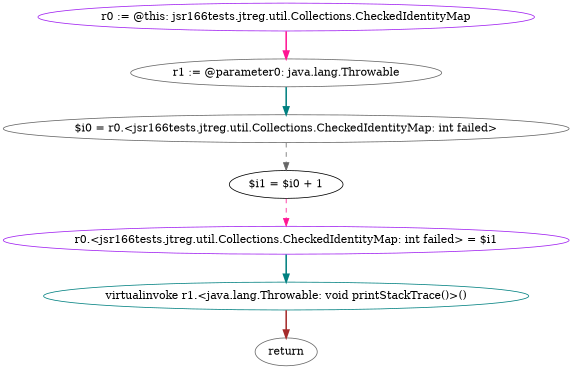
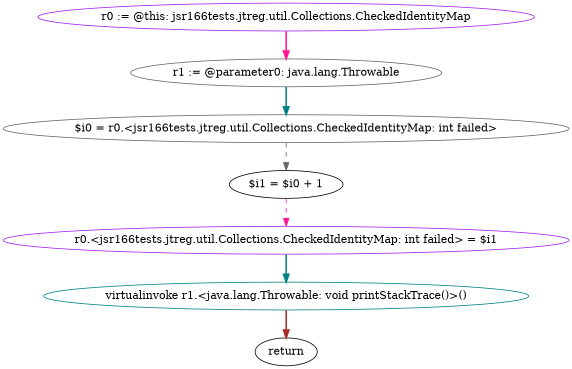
node "return": color gray40 -> black
